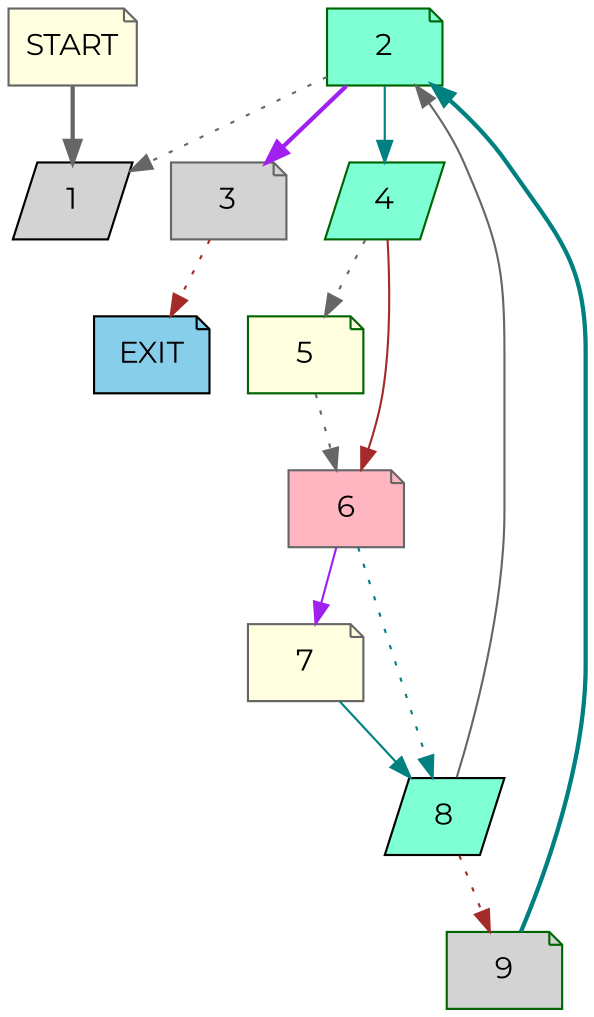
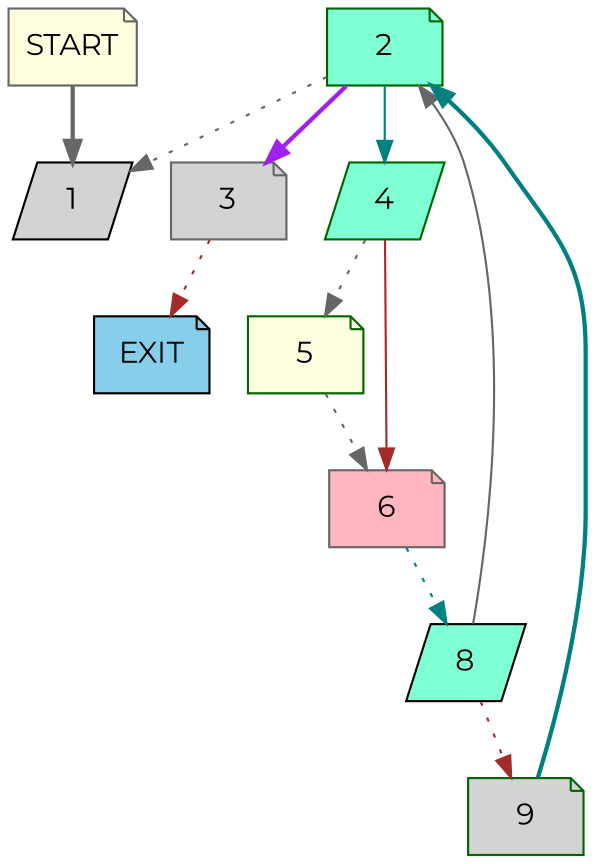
node "7": removed
